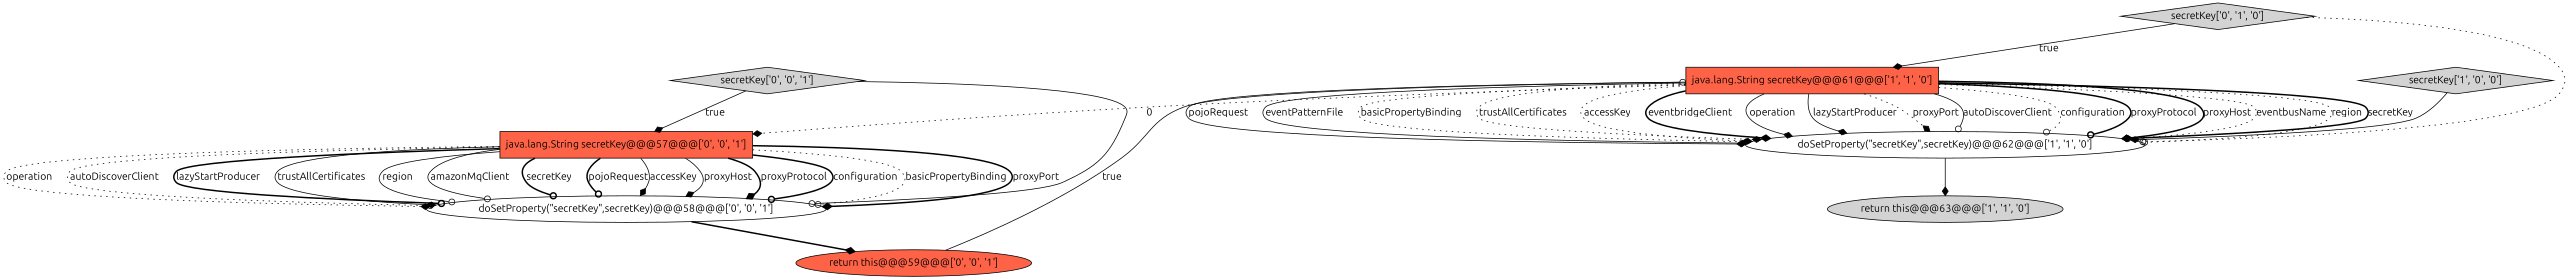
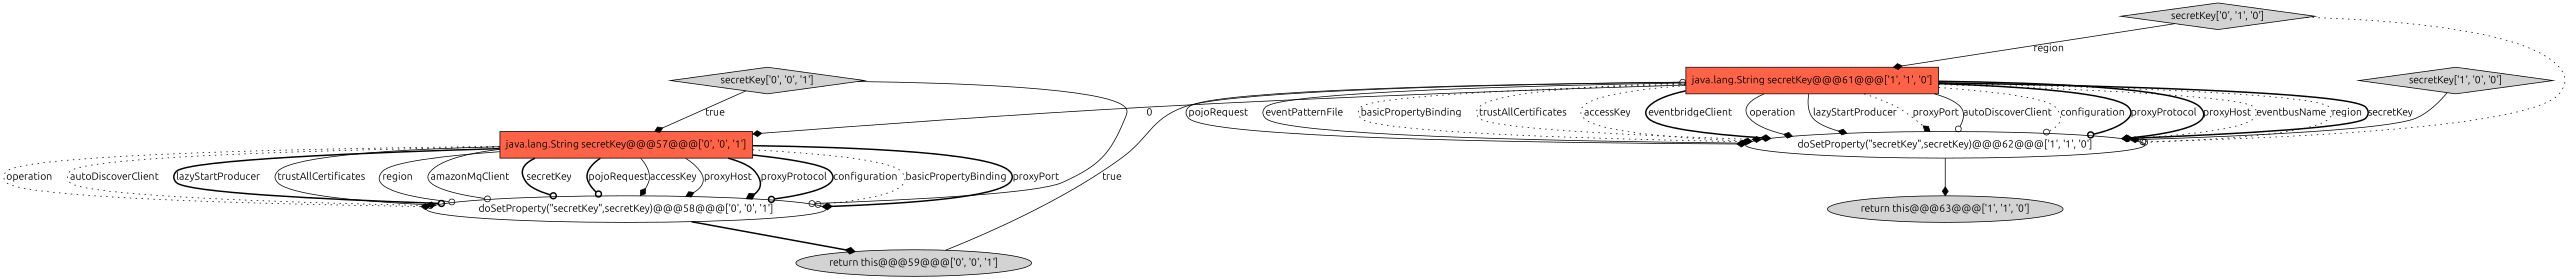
edge "secretKey['0', '1', '0']" -> "java.lang.String secretKey@@@61@@@['1', '1', '0']": label "true" -> "region"
edge "java.lang.String secretKey@@@61@@@['1', '1', '0']" -> "java.lang.String secretKey@@@57@@@['0', '0', '1']": style dotted -> solid
node "return this@@@59@@@['0', '0', '1']": fillcolor tomato -> lightgray
